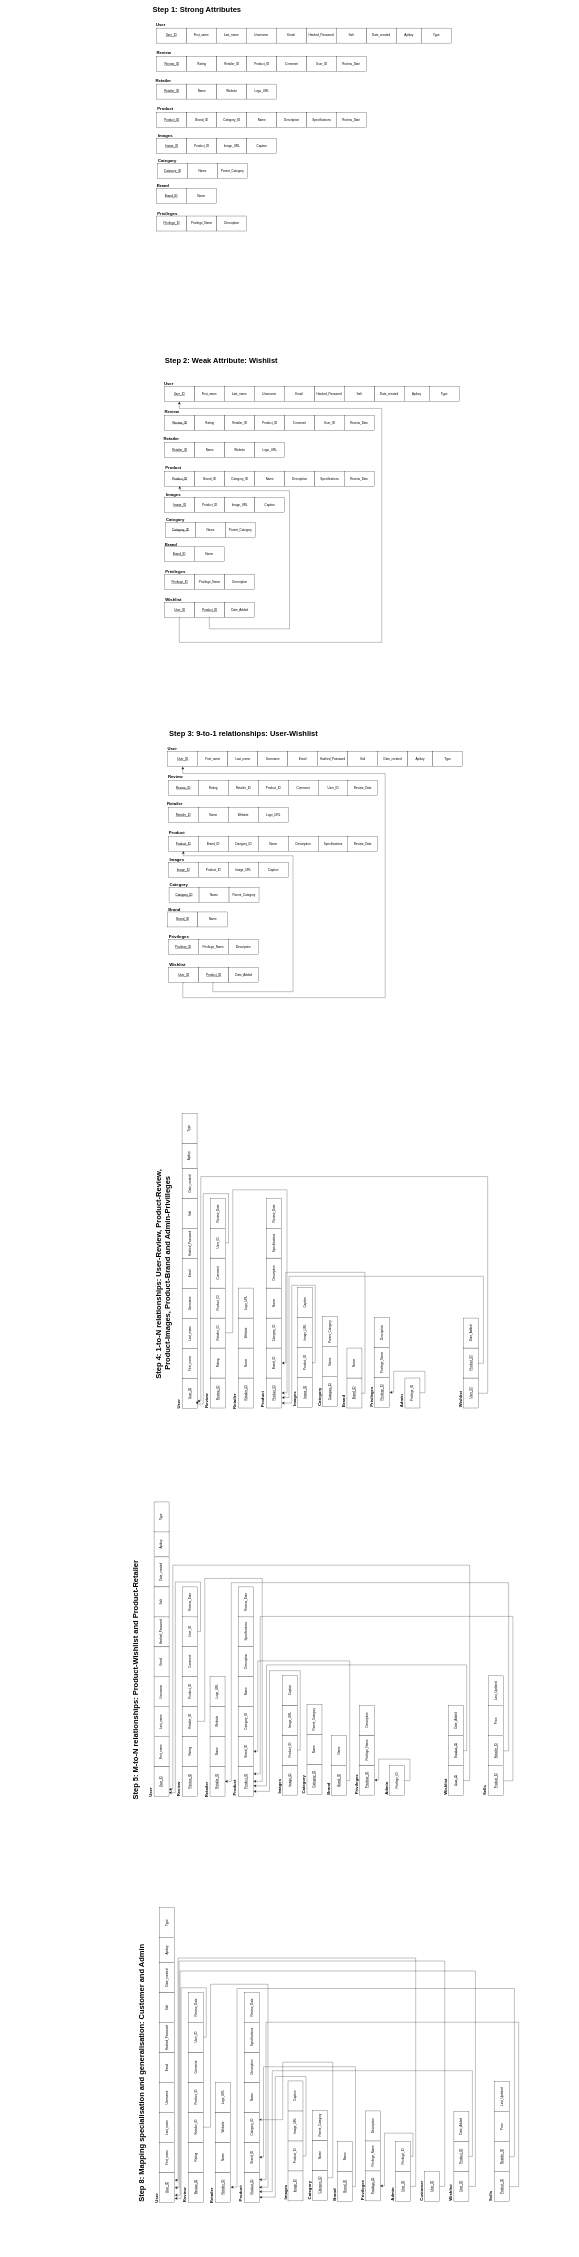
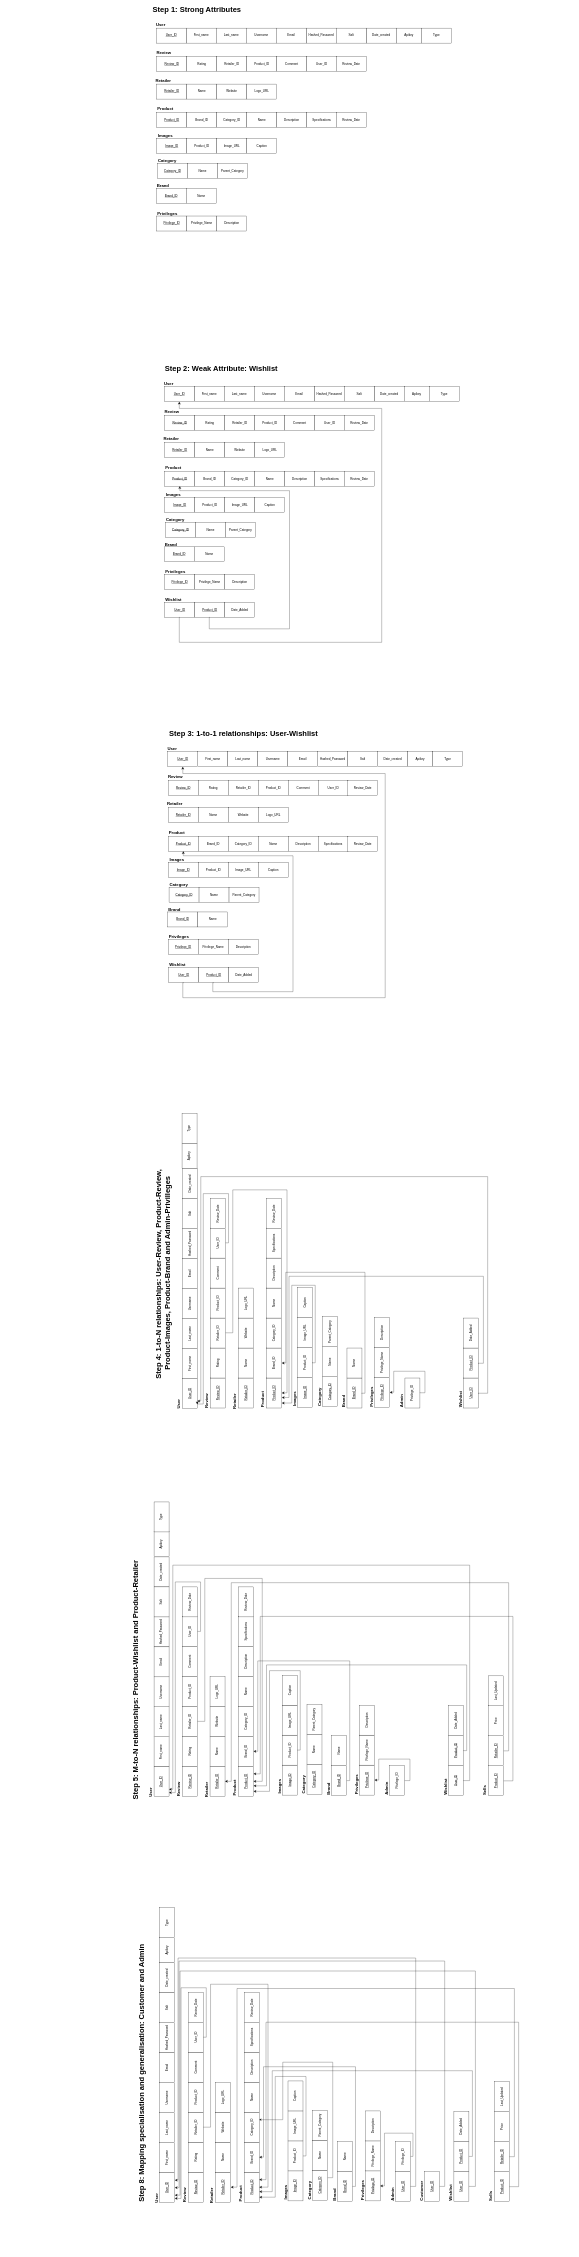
node "Step 2: Weak Attribute: Wishlist": moved (221, 360) -> (221, 368)
node "Step 3: 9-to-1 relationships: User-Wishlist": label "Step 3: 9-to-1 relationships: User-Wishlist" -> "Step 3: 1-to-1 relationships: User-Wishlist"
